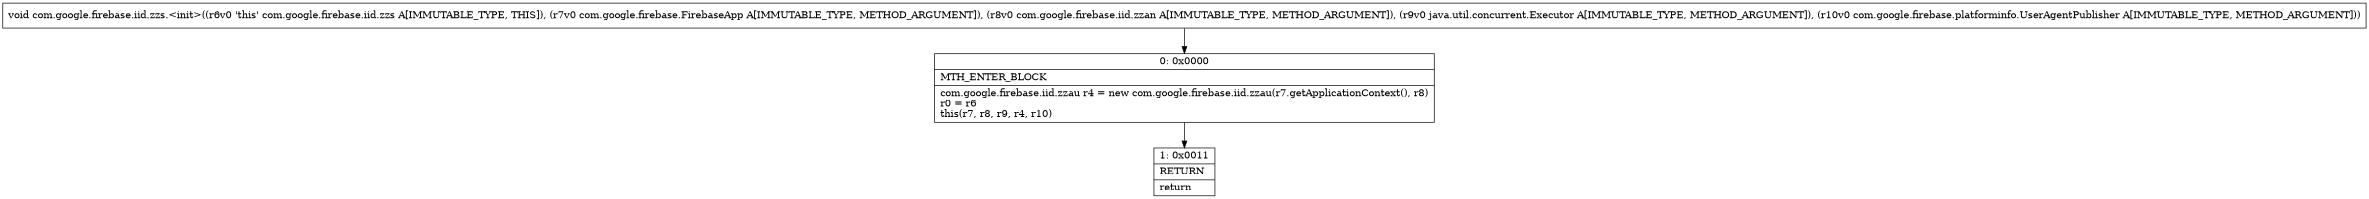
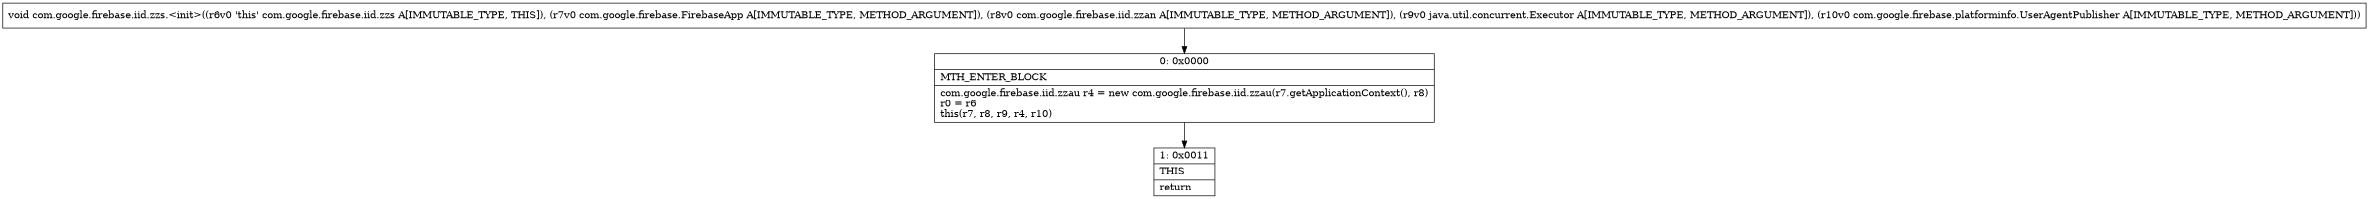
node "1: 0x0011": text "RETURN" -> "THIS"
